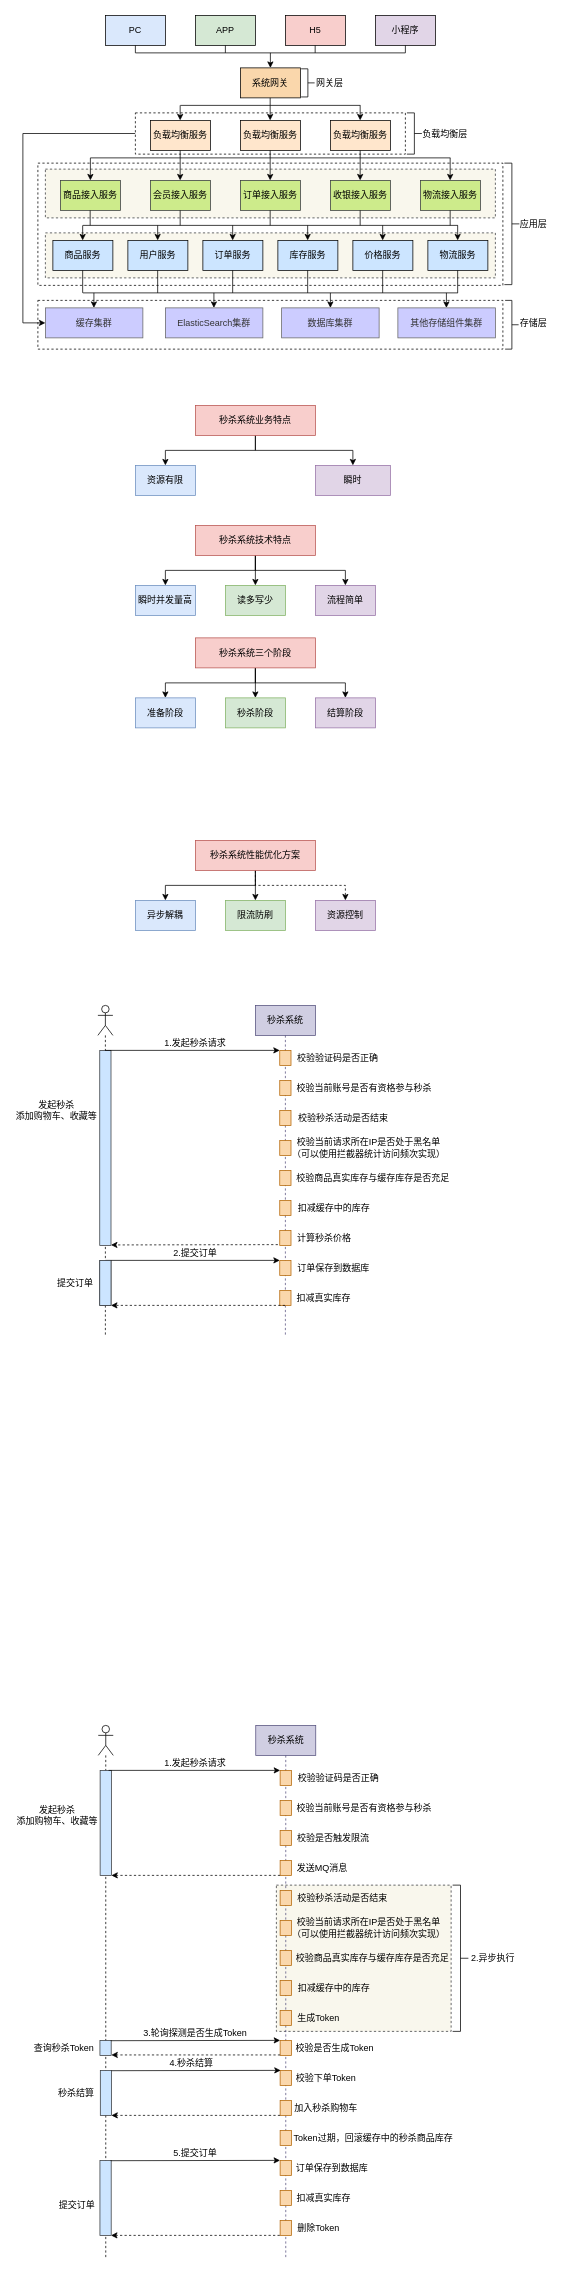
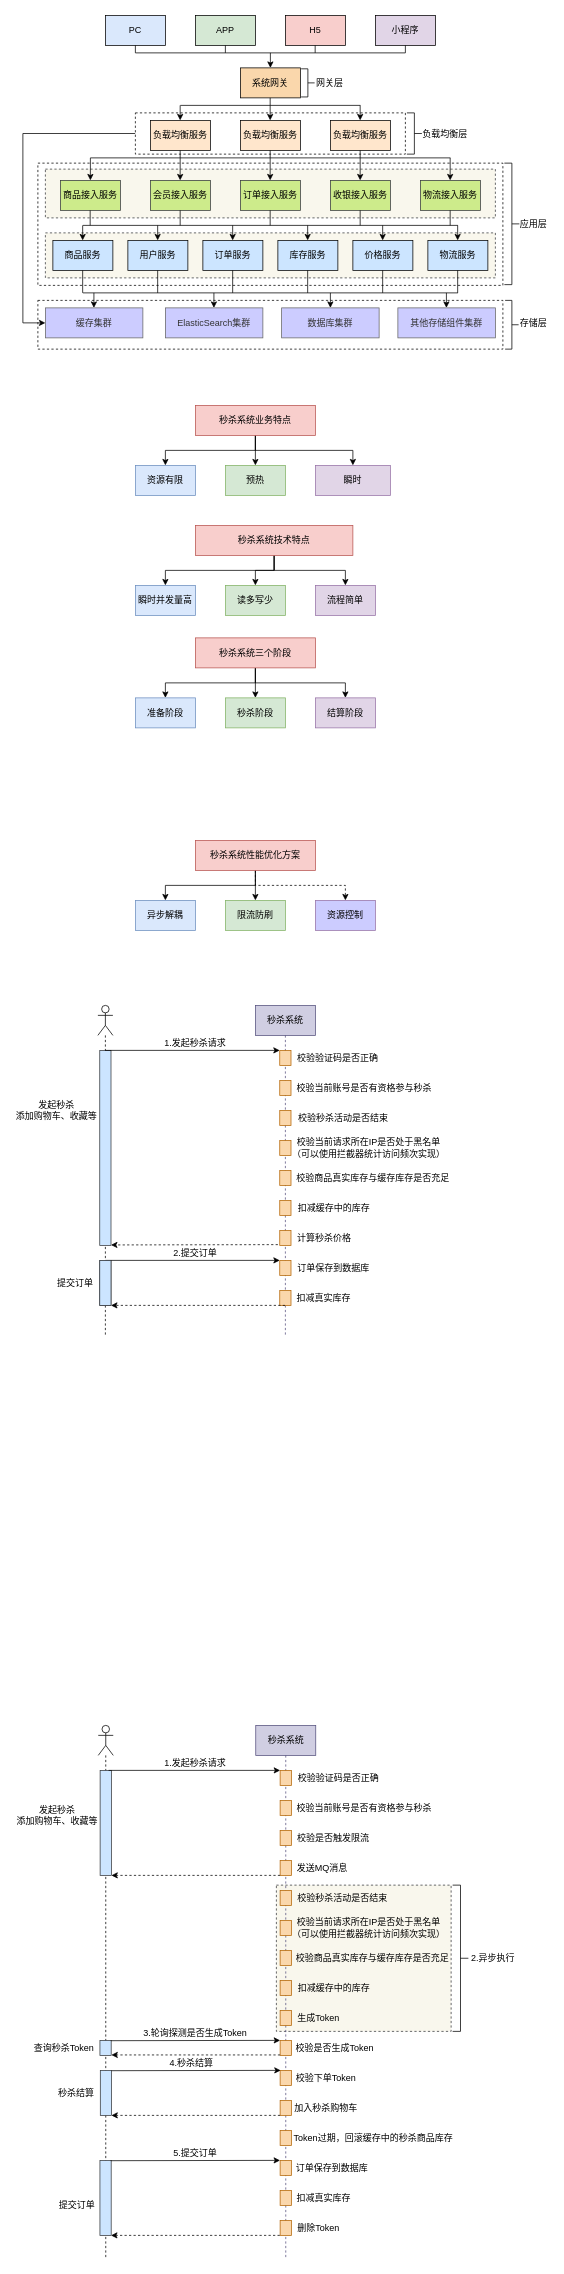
edge "秒杀系统业务特点" -> "预热": added
node "预热": added
node "秒杀系统技术特点": size 120x30 -> 158x30
node "资源控制": fillcolor #e1d5e7 -> #ccccff
